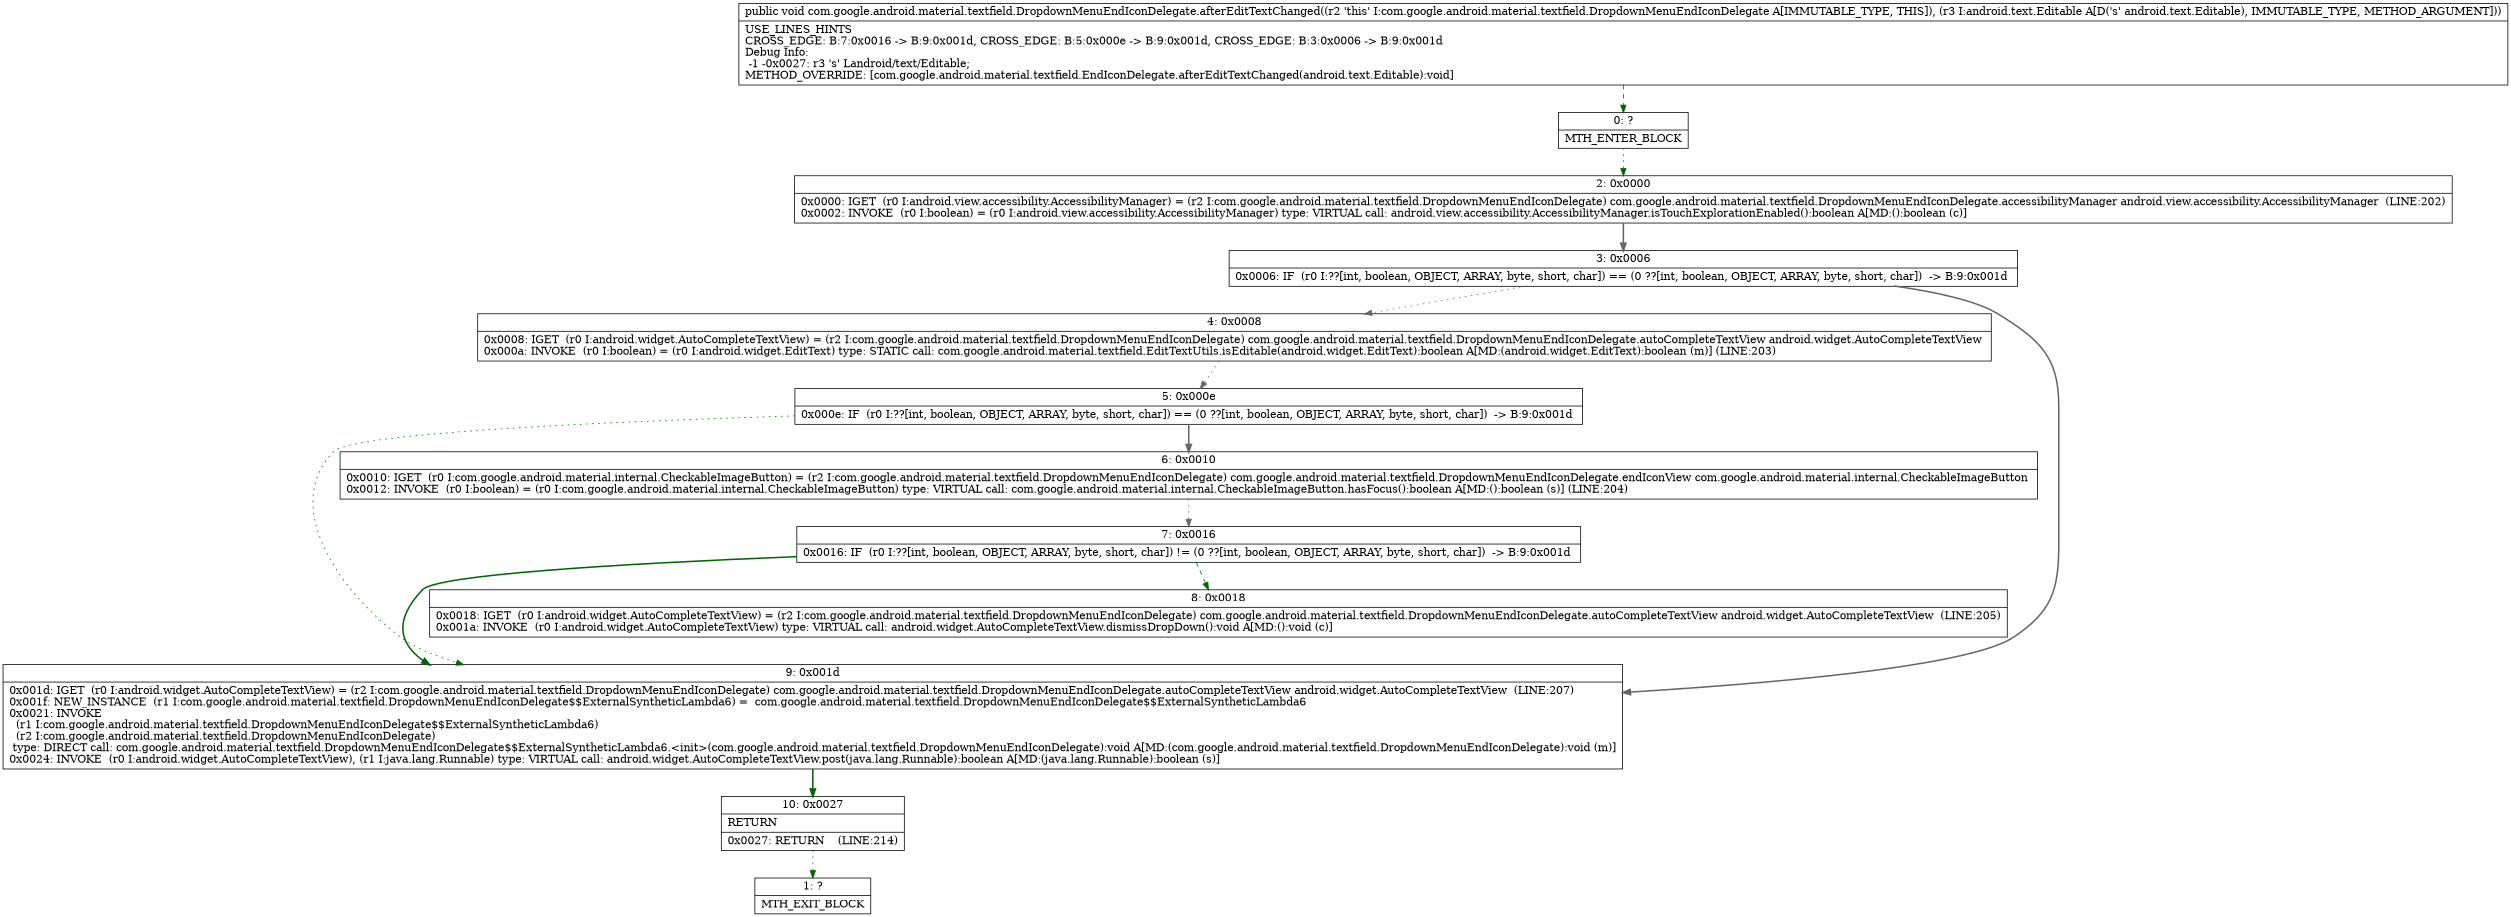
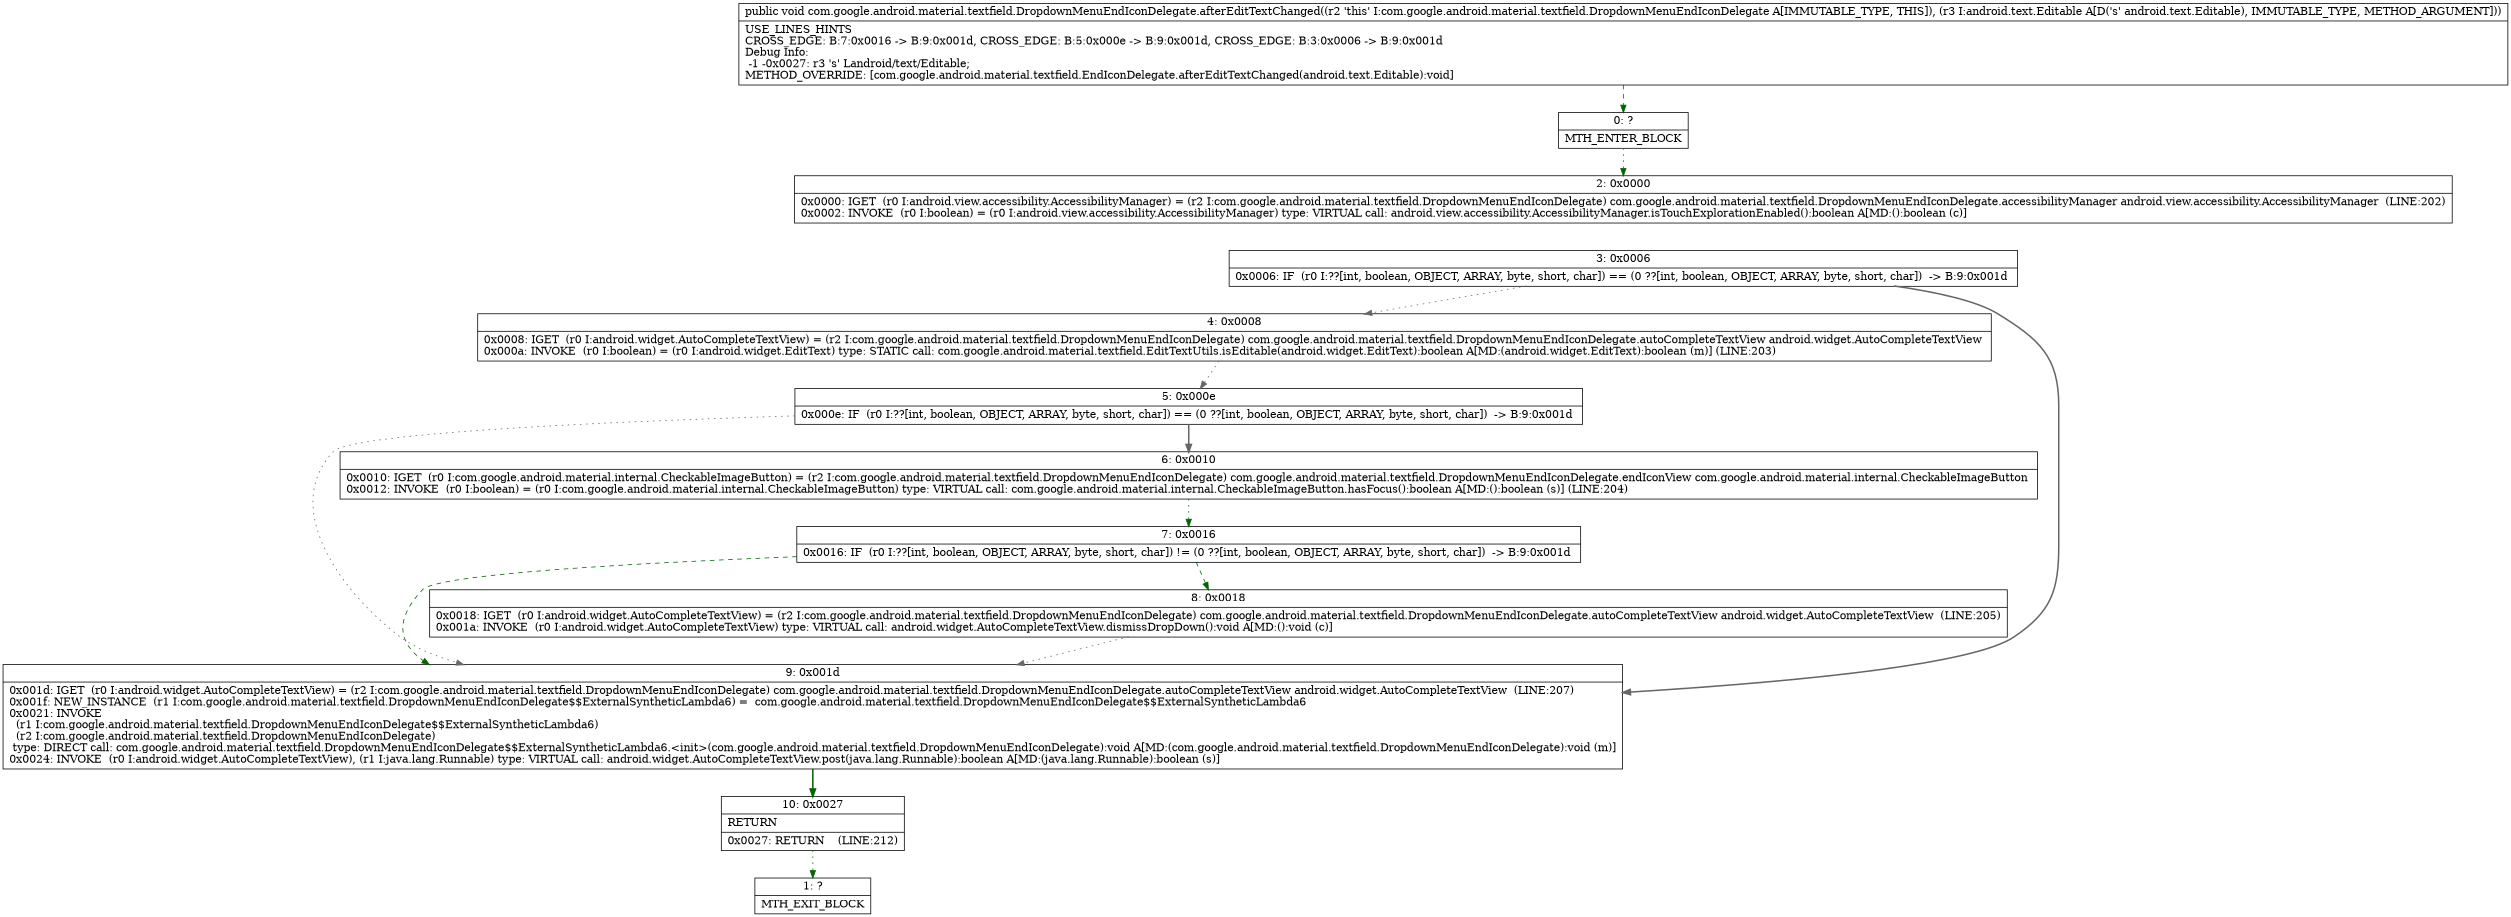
edge "2: 0x0000" -> "3: 0x0006": removed
edge "5: 0x000e" -> "9: 0x001d": color darkgreen -> gray40
edge "6: 0x0010" -> "7: 0x0016": color gray40 -> darkgreen
edge "7: 0x0016" -> "9: 0x001d": style bold -> dashed
edge "8: 0x0018" -> "9: 0x001d": added
node "10: 0x0027": text "0x0027: RETURN    (LINE:214)" -> "0x0027: RETURN    (LINE:212)"
